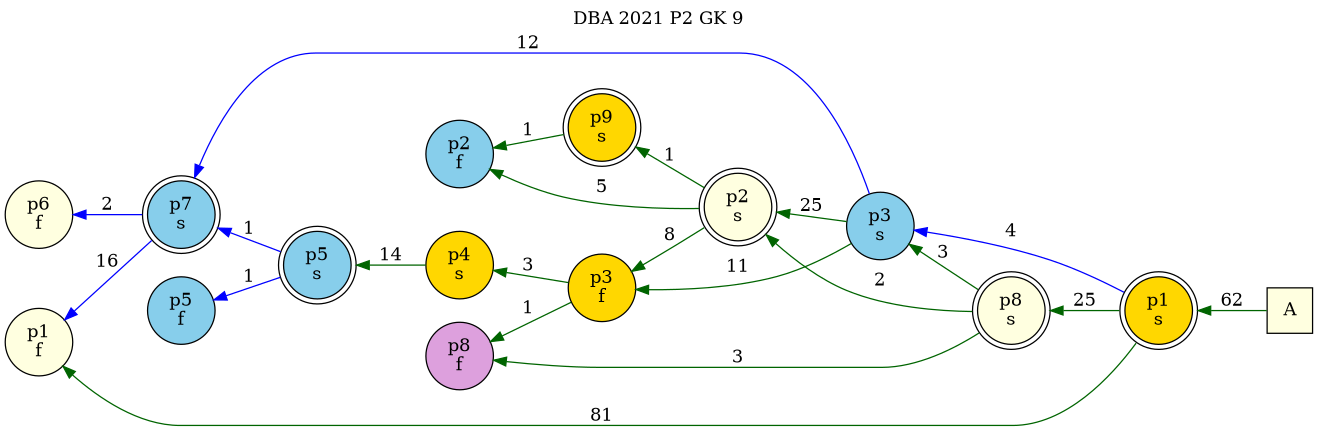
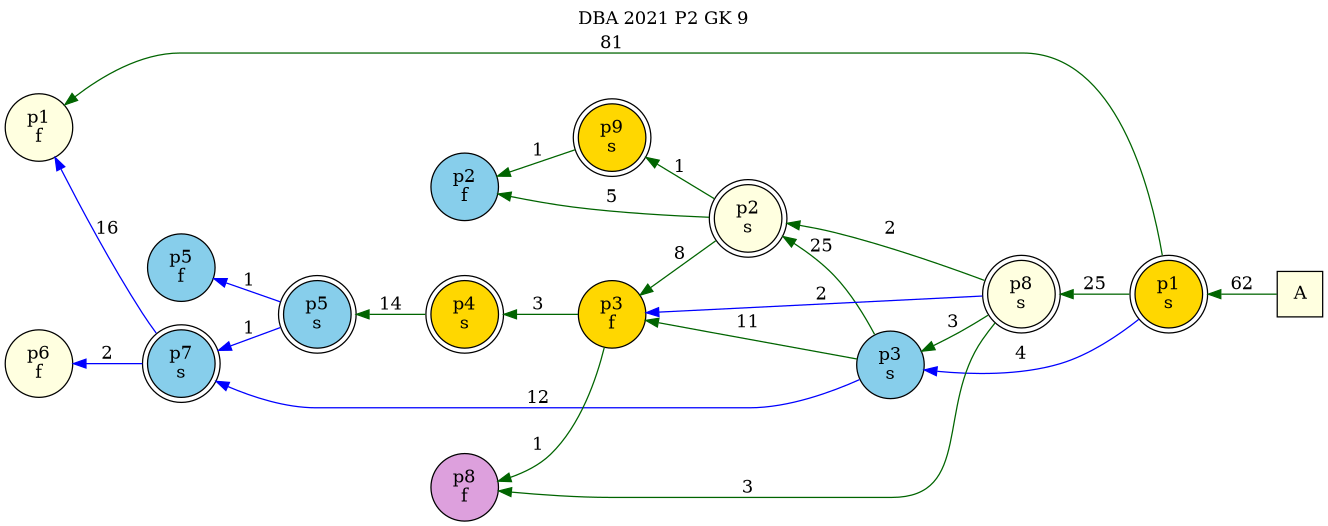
node "p4 s": shape circle -> doublecircle
edge "p8 s" -> "p3 f": added, label "2"
